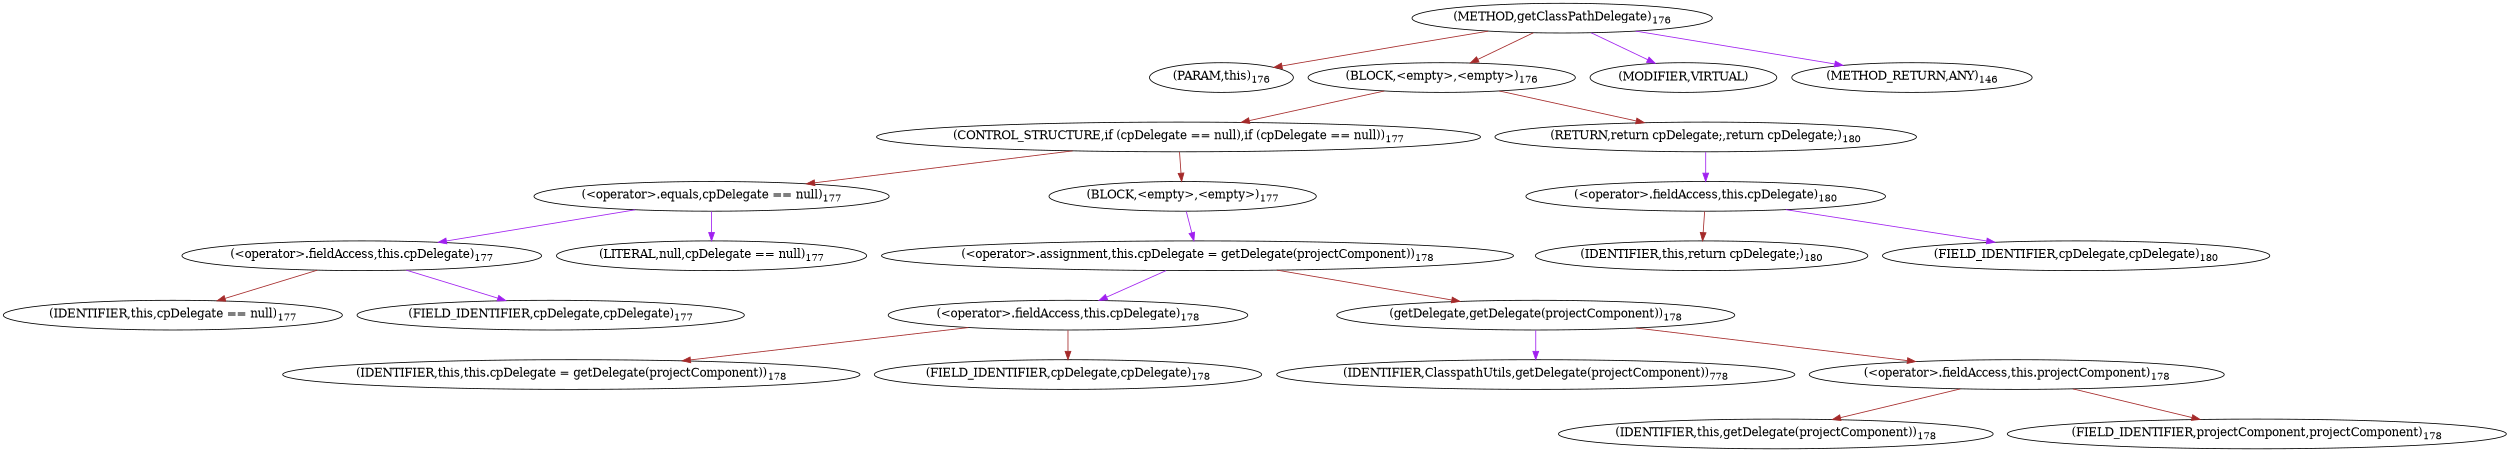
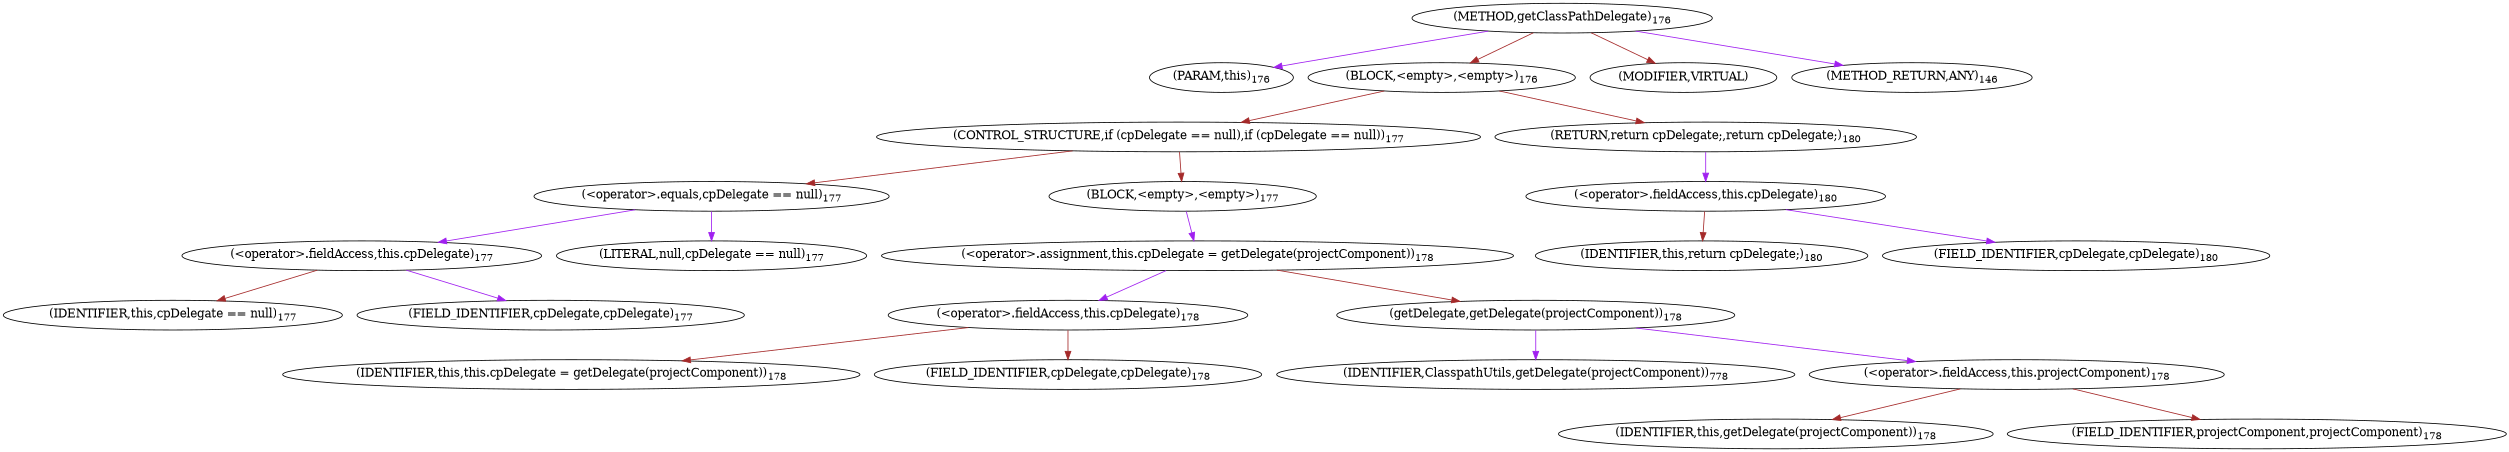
edge "(METHOD,getClassPathDelegate)" -> "(MODIFIER,VIRTUAL)": color purple -> brown
edge "(METHOD,getClassPathDelegate)" -> "(PARAM,this)": color brown -> purple
edge "(getDelegate,getDelegate(projectComponent))" -> "(<operator>.fieldAccess,this.projectComponent)": color brown -> purple
